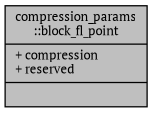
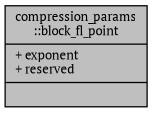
node "compression_params": text "+ compression" -> "+ exponent"
